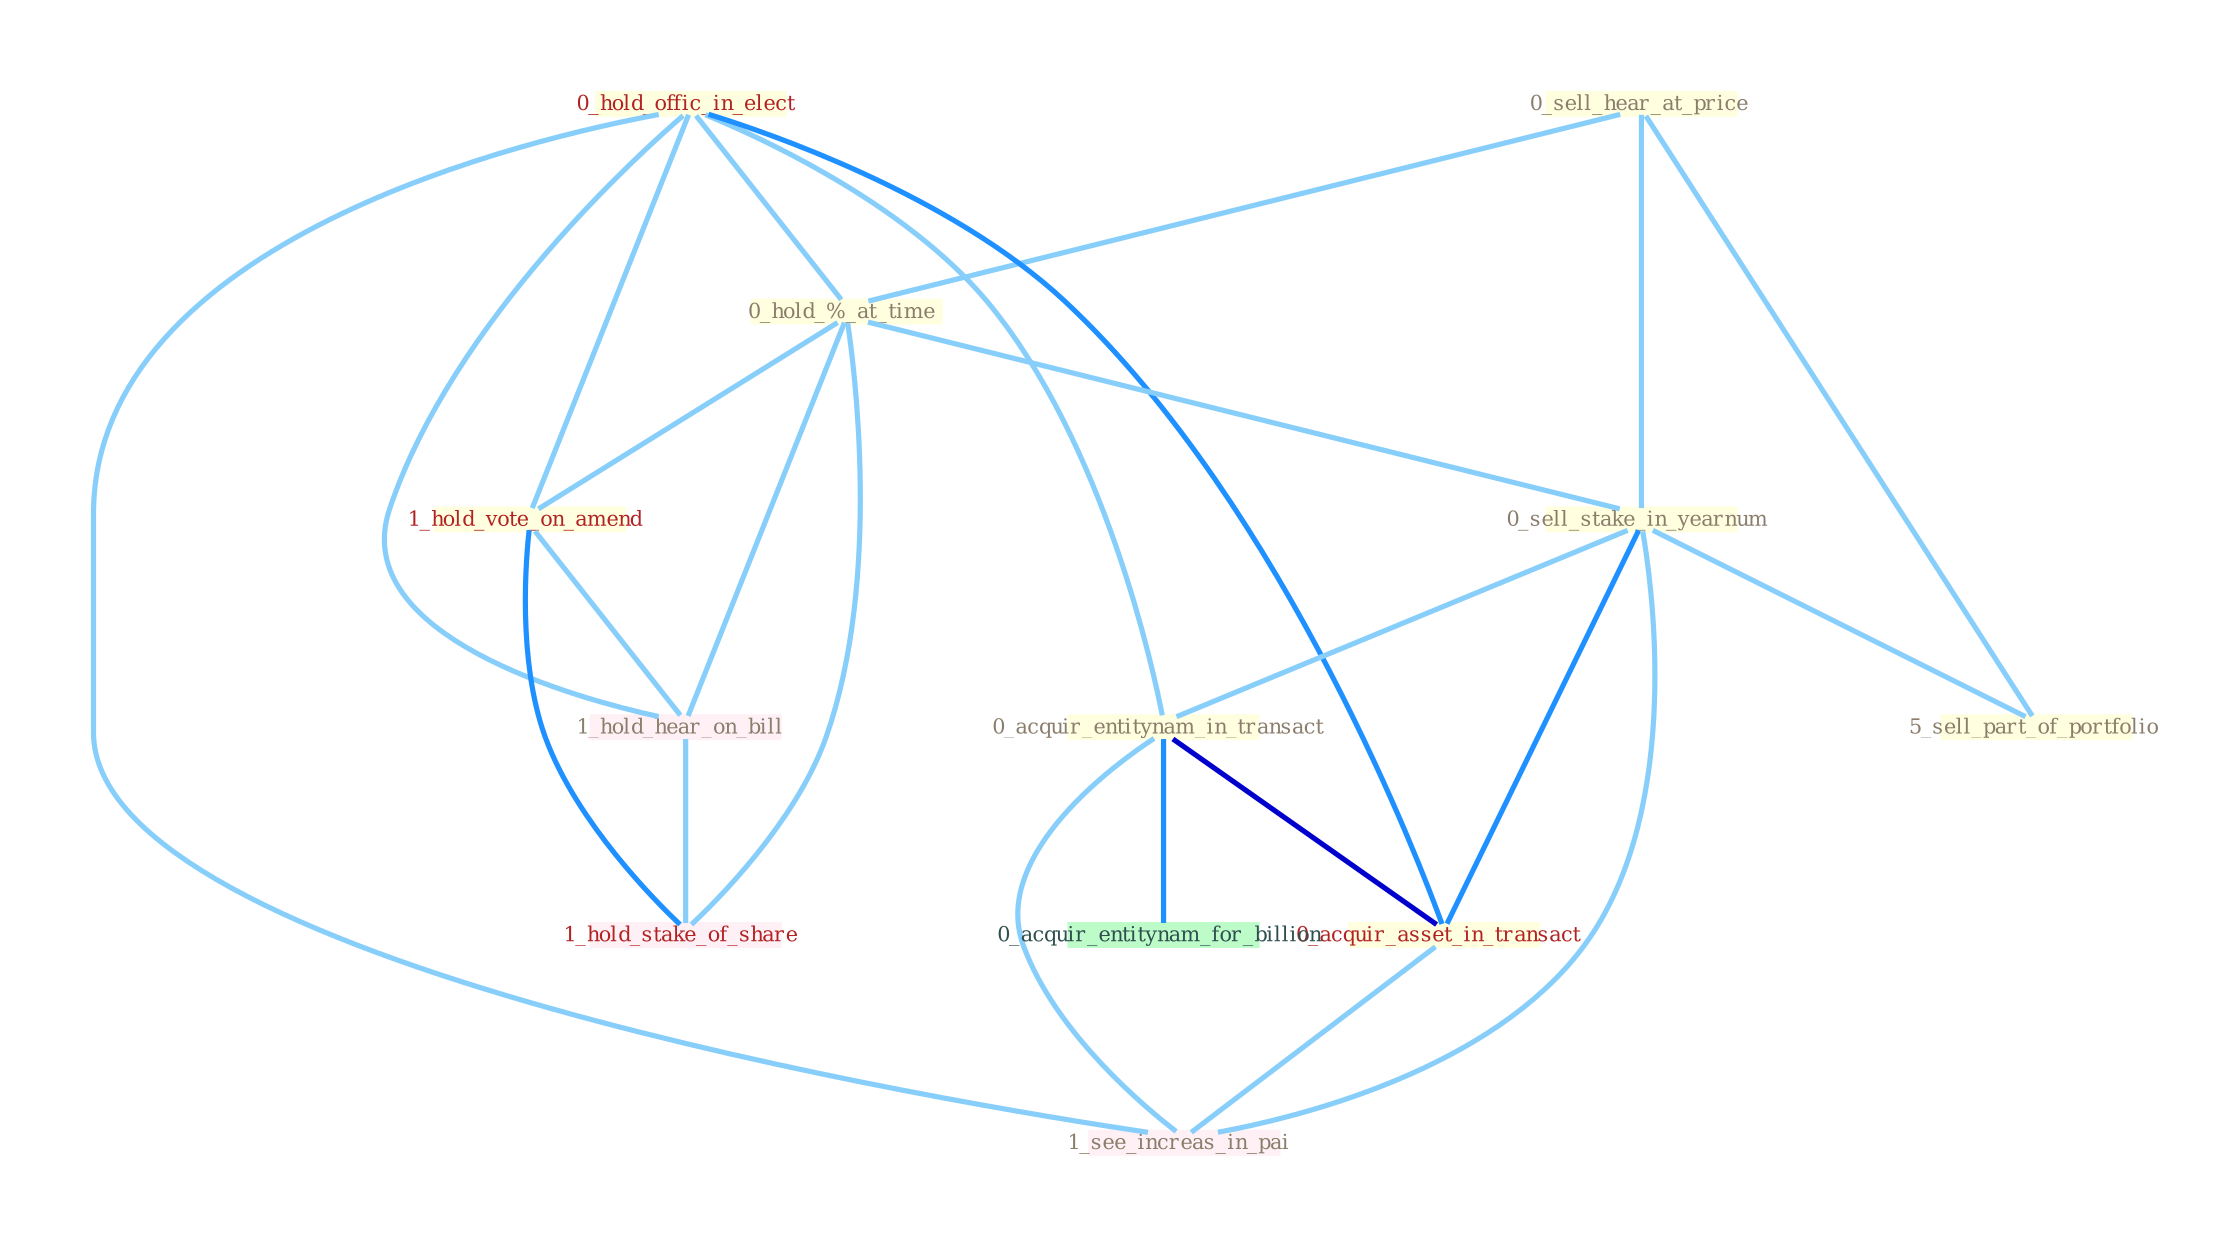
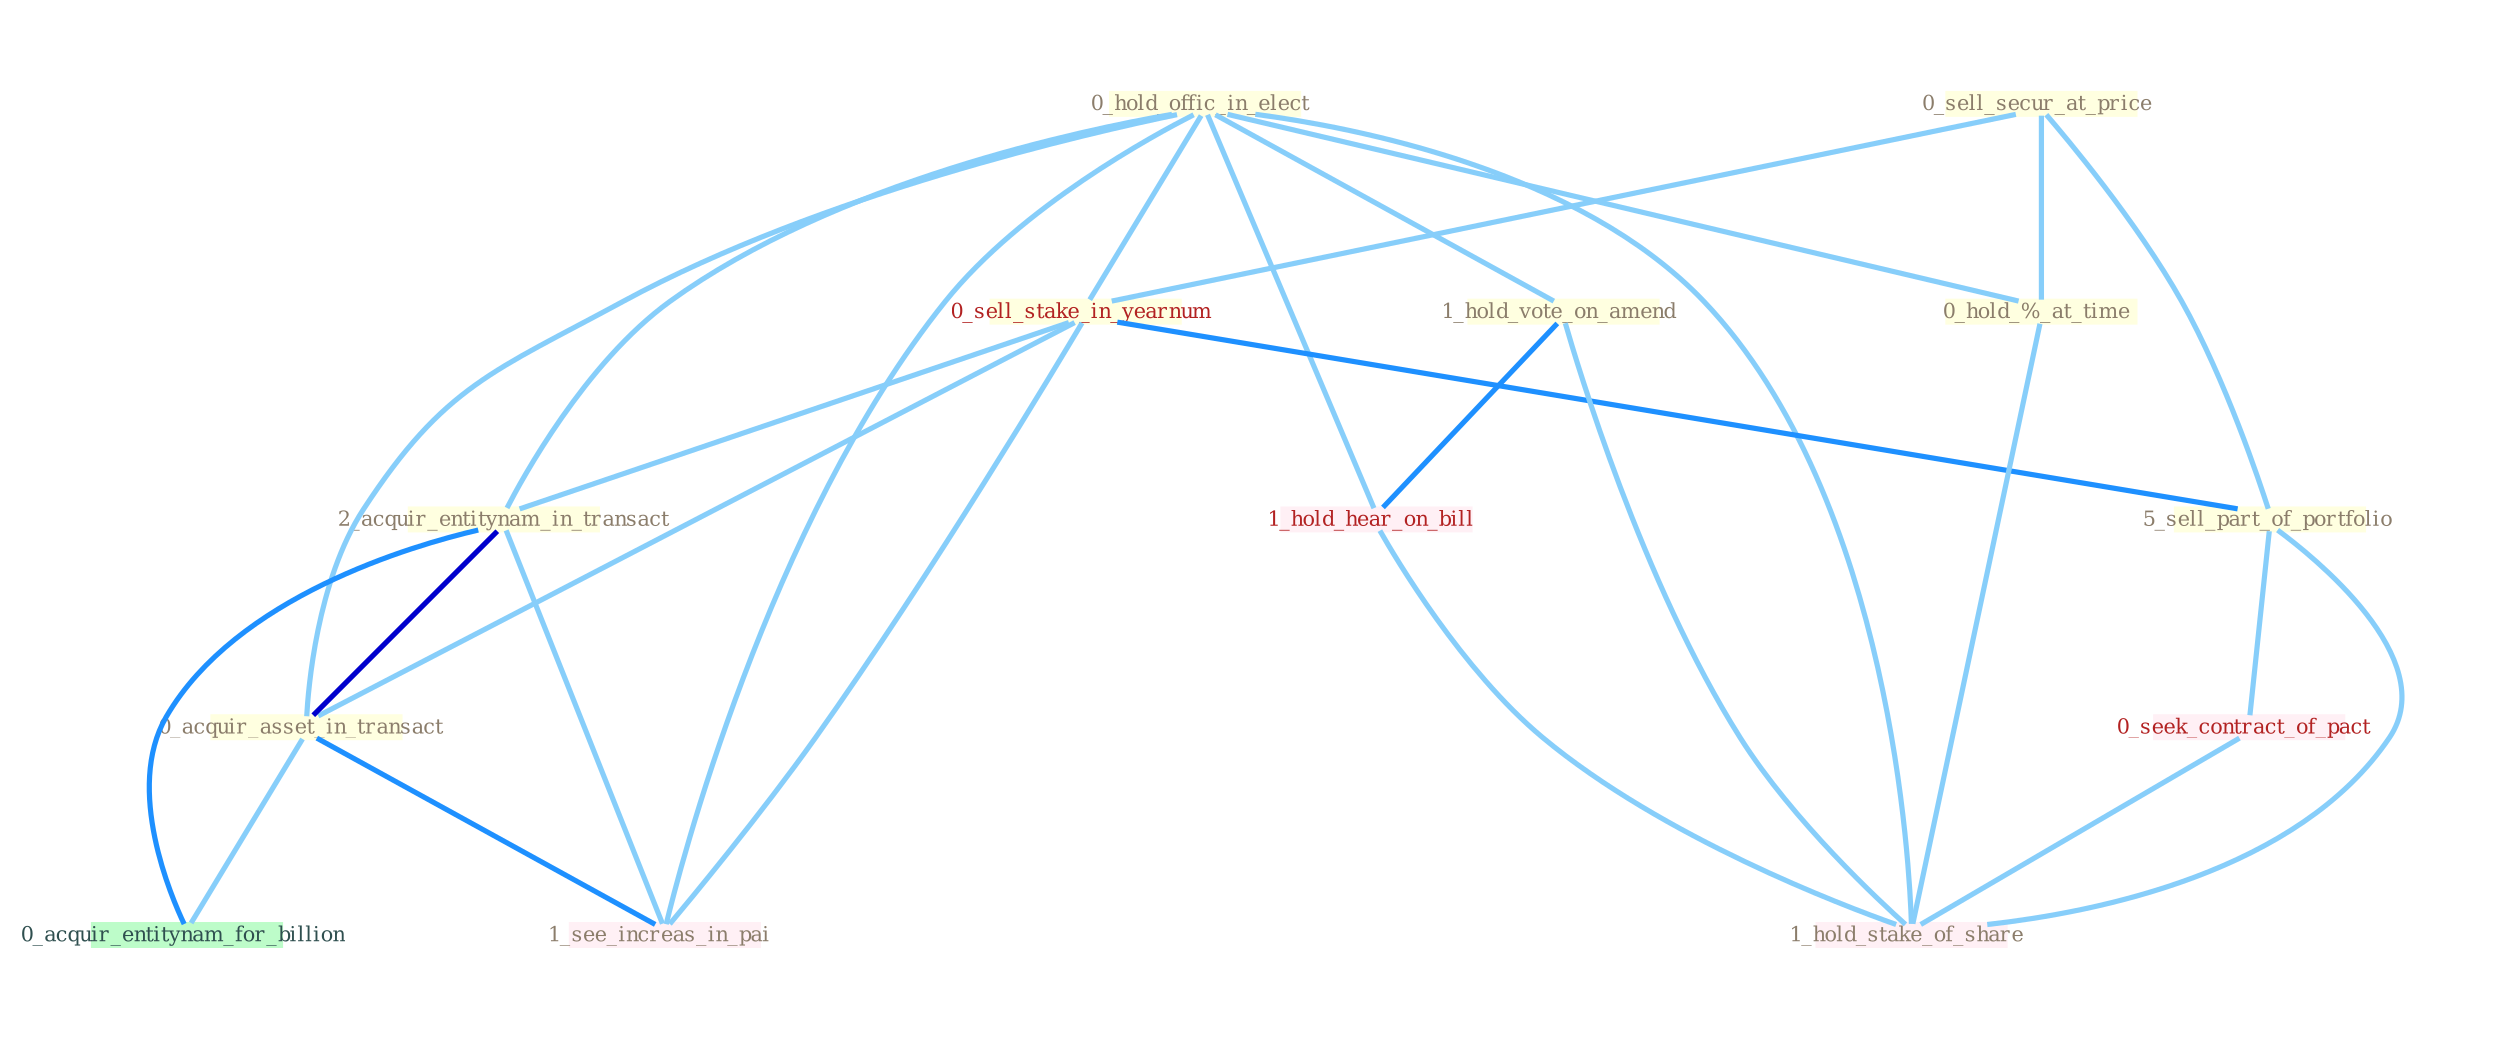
node "0_hold_offic_in_elect": fontcolor #b22222 -> #8b7d6b
node "0_sell_hear_at_price": label "0_sell_hear_at_price" -> "0_sell_secur_at_price"
edge "0_hold_offic_in_elect" -- "1_hold_stake_of_share": added
edge "0_hold_%_at_time" -- "1_hold_vote_on_amend": removed
edge "0_hold_%_at_time" -- "0_sell_stake_in_yearnum": now "0_hold_offic_in_elect" -- "0_sell_stake_in_yearnum"
edge "0_hold_offic_in_elect" -- "0_acquir_asset_in_transact": color #1e90ff -> #87cefa
node "1_hold_vote_on_amend": fontcolor #b22222 -> #8b7d6b
edge "0_hold_%_at_time" -- "1_hold_hear_on_bill": removed
node "0_sell_stake_in_yearnum": fontcolor #8b7d6b -> #b22222
edge "1_hold_vote_on_amend" -- "1_hold_hear_on_bill": color #87cefa -> #1e90ff
edge "0_sell_stake_in_yearnum" -- "5_sell_part_of_portfolio": color #87cefa -> #1e90ff
node "1_hold_hear_on_bill": fontcolor #8b7d6b -> #b22222
node "0_acquir_entitynam_in_transact": label "0_acquir_entitynam_in_transact" -> "2_acquir_entitynam_in_transact"
edge "0_sell_stake_in_yearnum" -- "0_acquir_asset_in_transact": color #1e90ff -> #87cefa
node "0_seek_contract_of_pact": added
edge "1_hold_vote_on_amend" -- "1_hold_stake_of_share": color #1e90ff -> #87cefa
edge "5_sell_part_of_portfolio" -- "1_hold_stake_of_share": added
edge "0_acquir_asset_in_transact" -- "0_acquir_entitynam_for_billion": added
node "1_hold_stake_of_share": fontcolor #b22222 -> #8b7d6b
node "0_acquir_asset_in_transact": fontcolor #b22222 -> #8b7d6b
edge "0_acquir_asset_in_transact" -- "1_see_increas_in_pai": color #87cefa -> #1e90ff
